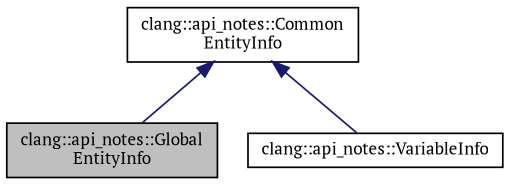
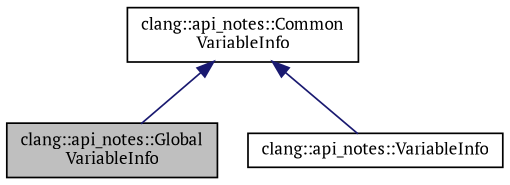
node "clang::api_notes::Common EntityInfo": label "clang::api_notes::Common EntityInfo" -> "clang::api_notes::Common VariableInfo"
node "clang::api_notes::Global EntityInfo": label "clang::api_notes::Global EntityInfo" -> "clang::api_notes::Global VariableInfo"
